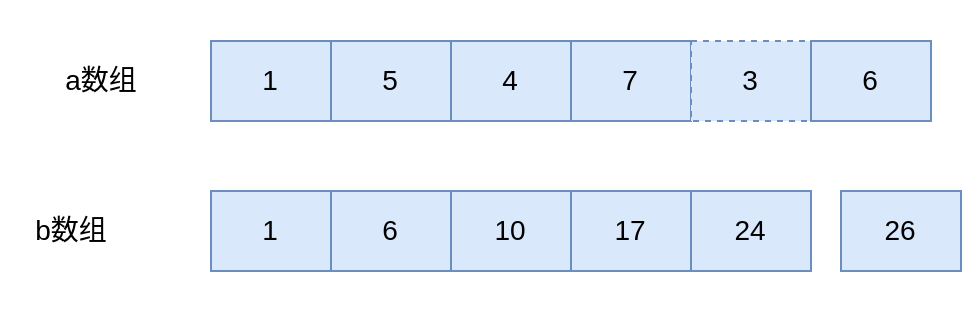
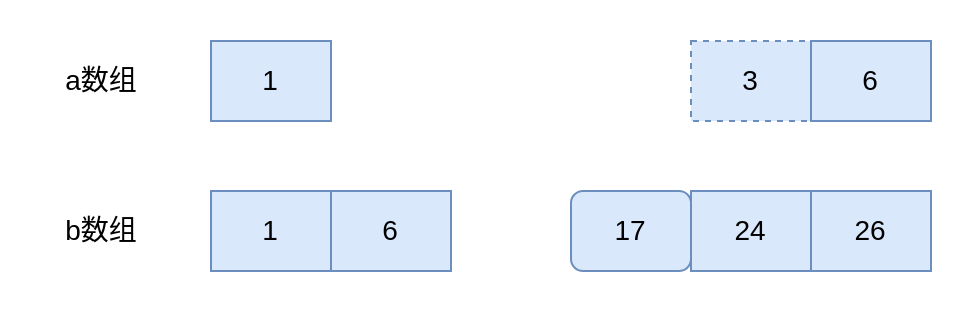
node "5": removed
node "4": removed
node "7": removed
node "b数组": moved (71, 231) -> (101, 231)
node "10": removed
node "17": shape rectangle -> rounded rectangle
node "26": moved (901, 231) -> (871, 231)
